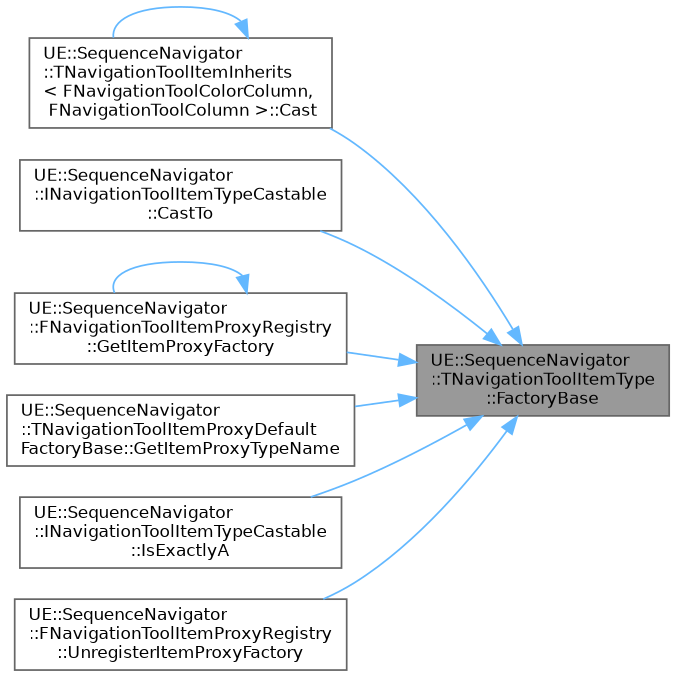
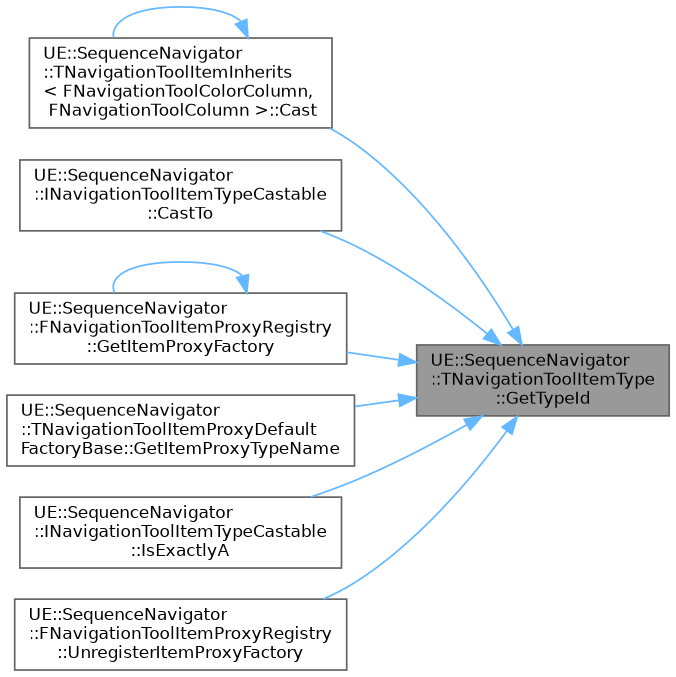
node "UE::SequenceNavigator ::TNavigationToolItemType ::FactoryBase": label "UE::SequenceNavigator ::TNavigationToolItemType ::FactoryBase" -> "UE::SequenceNavigator ::TNavigationToolItemType ::GetTypeId"
